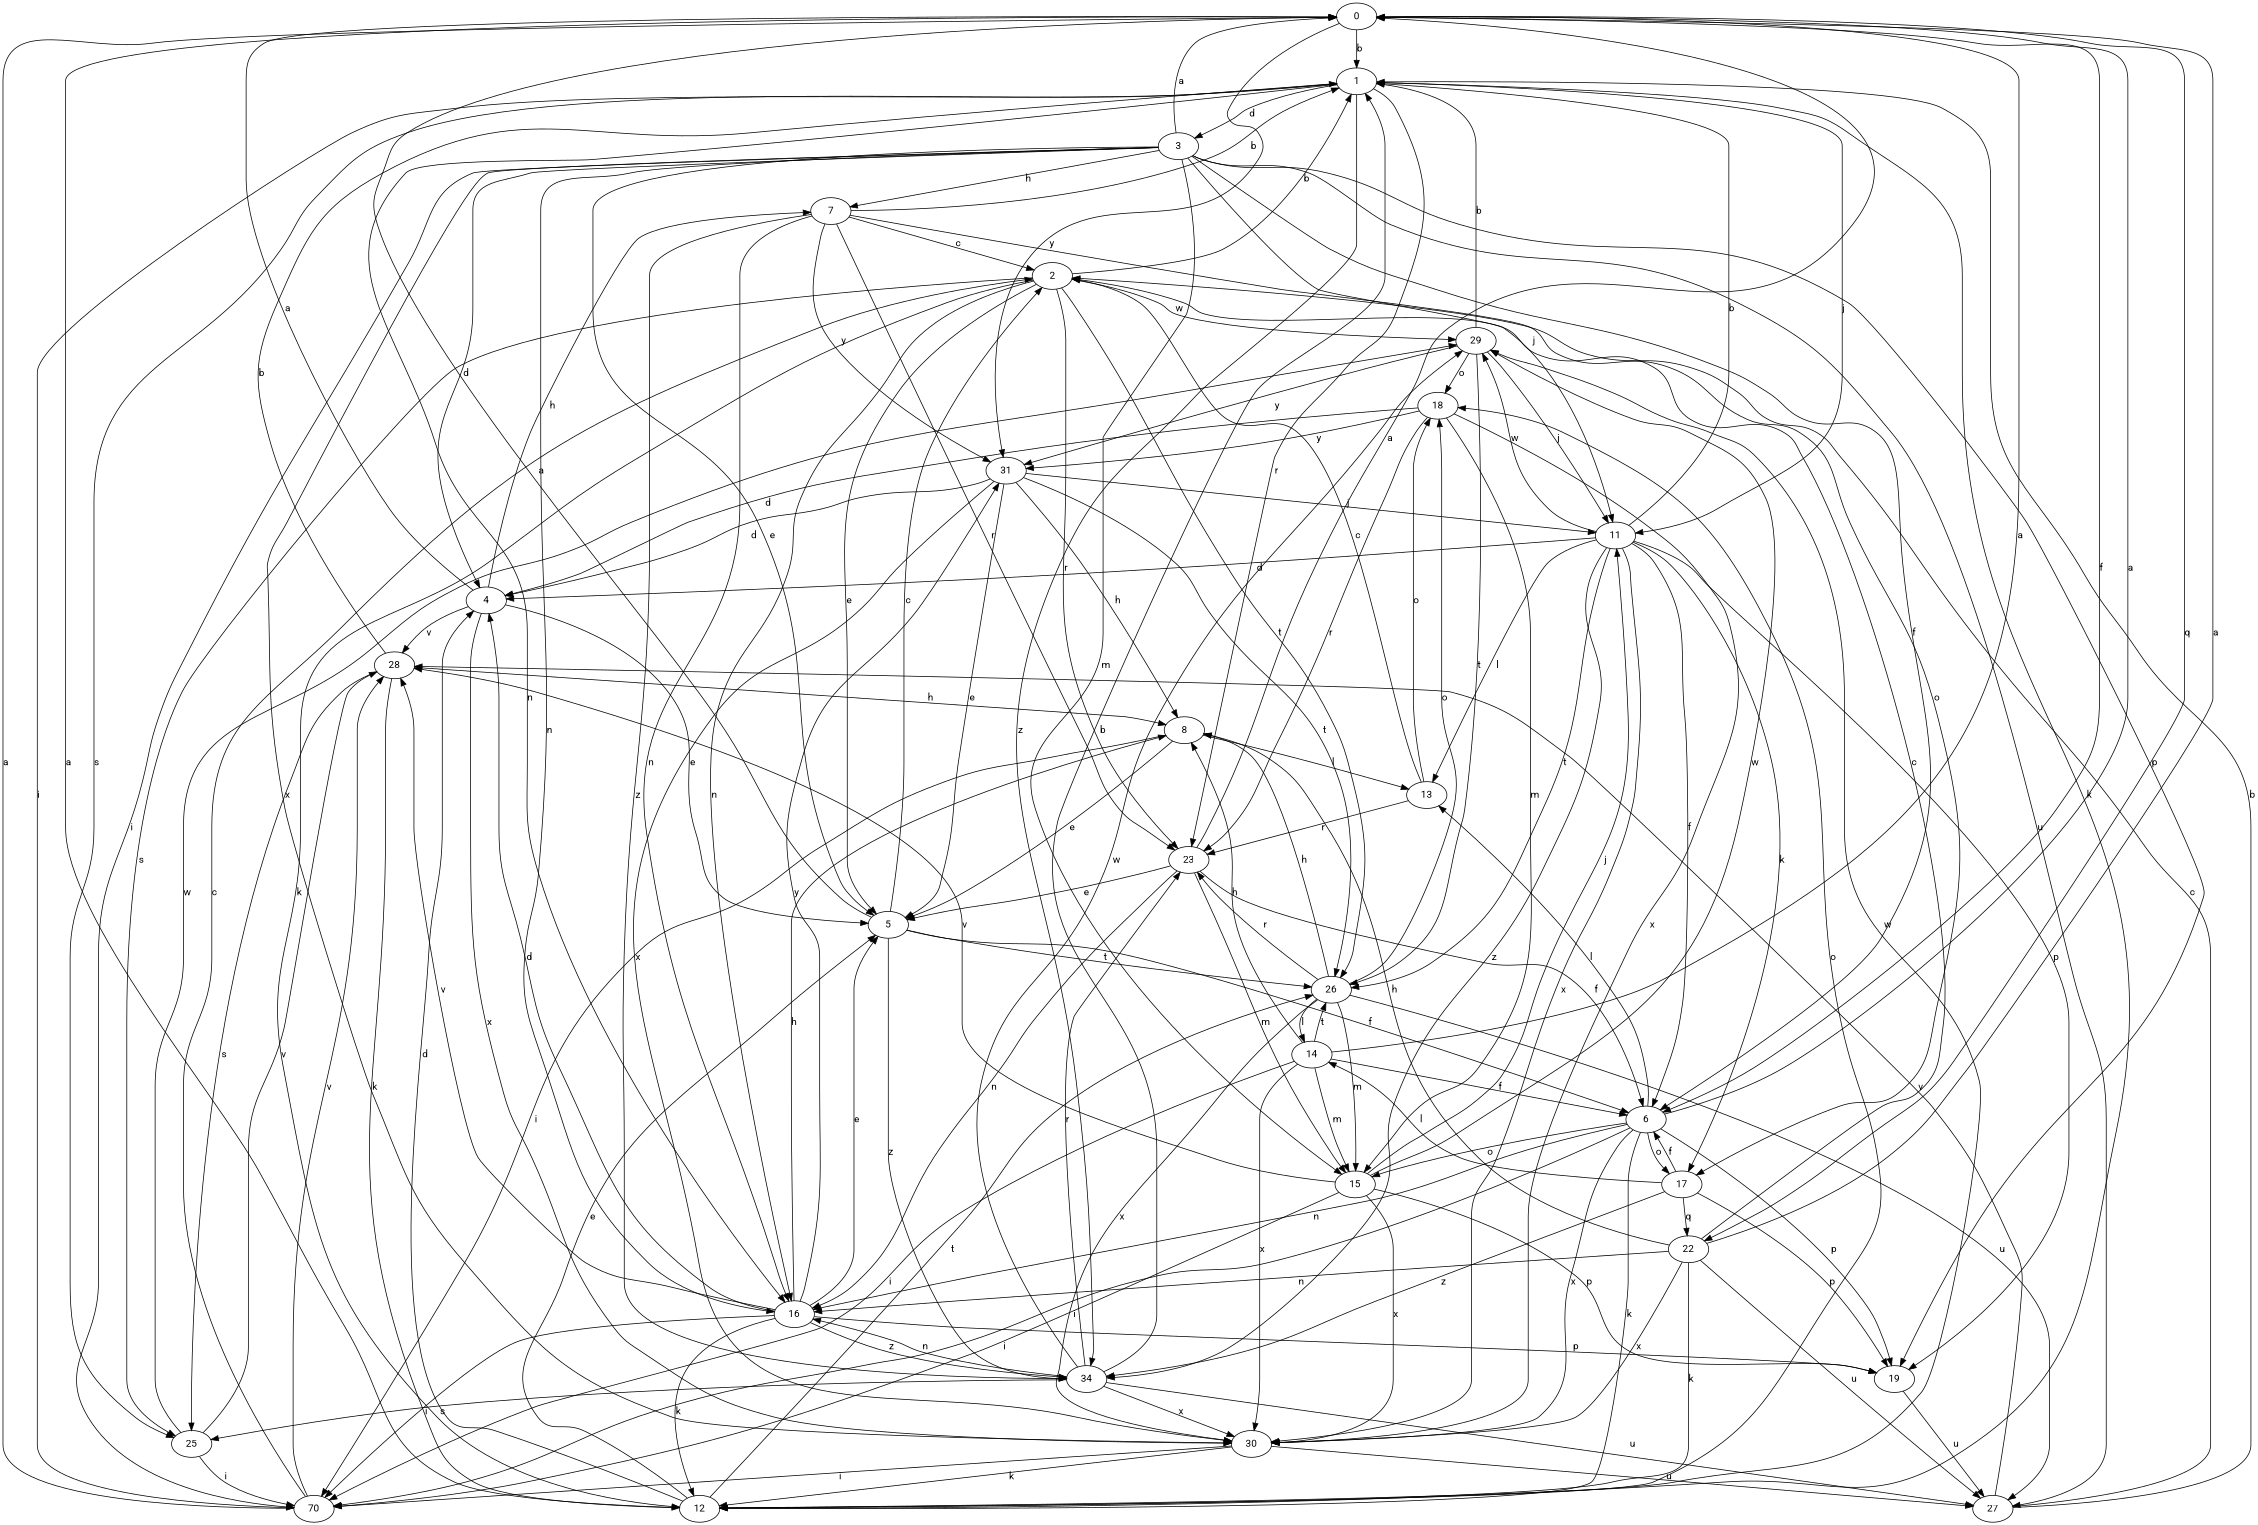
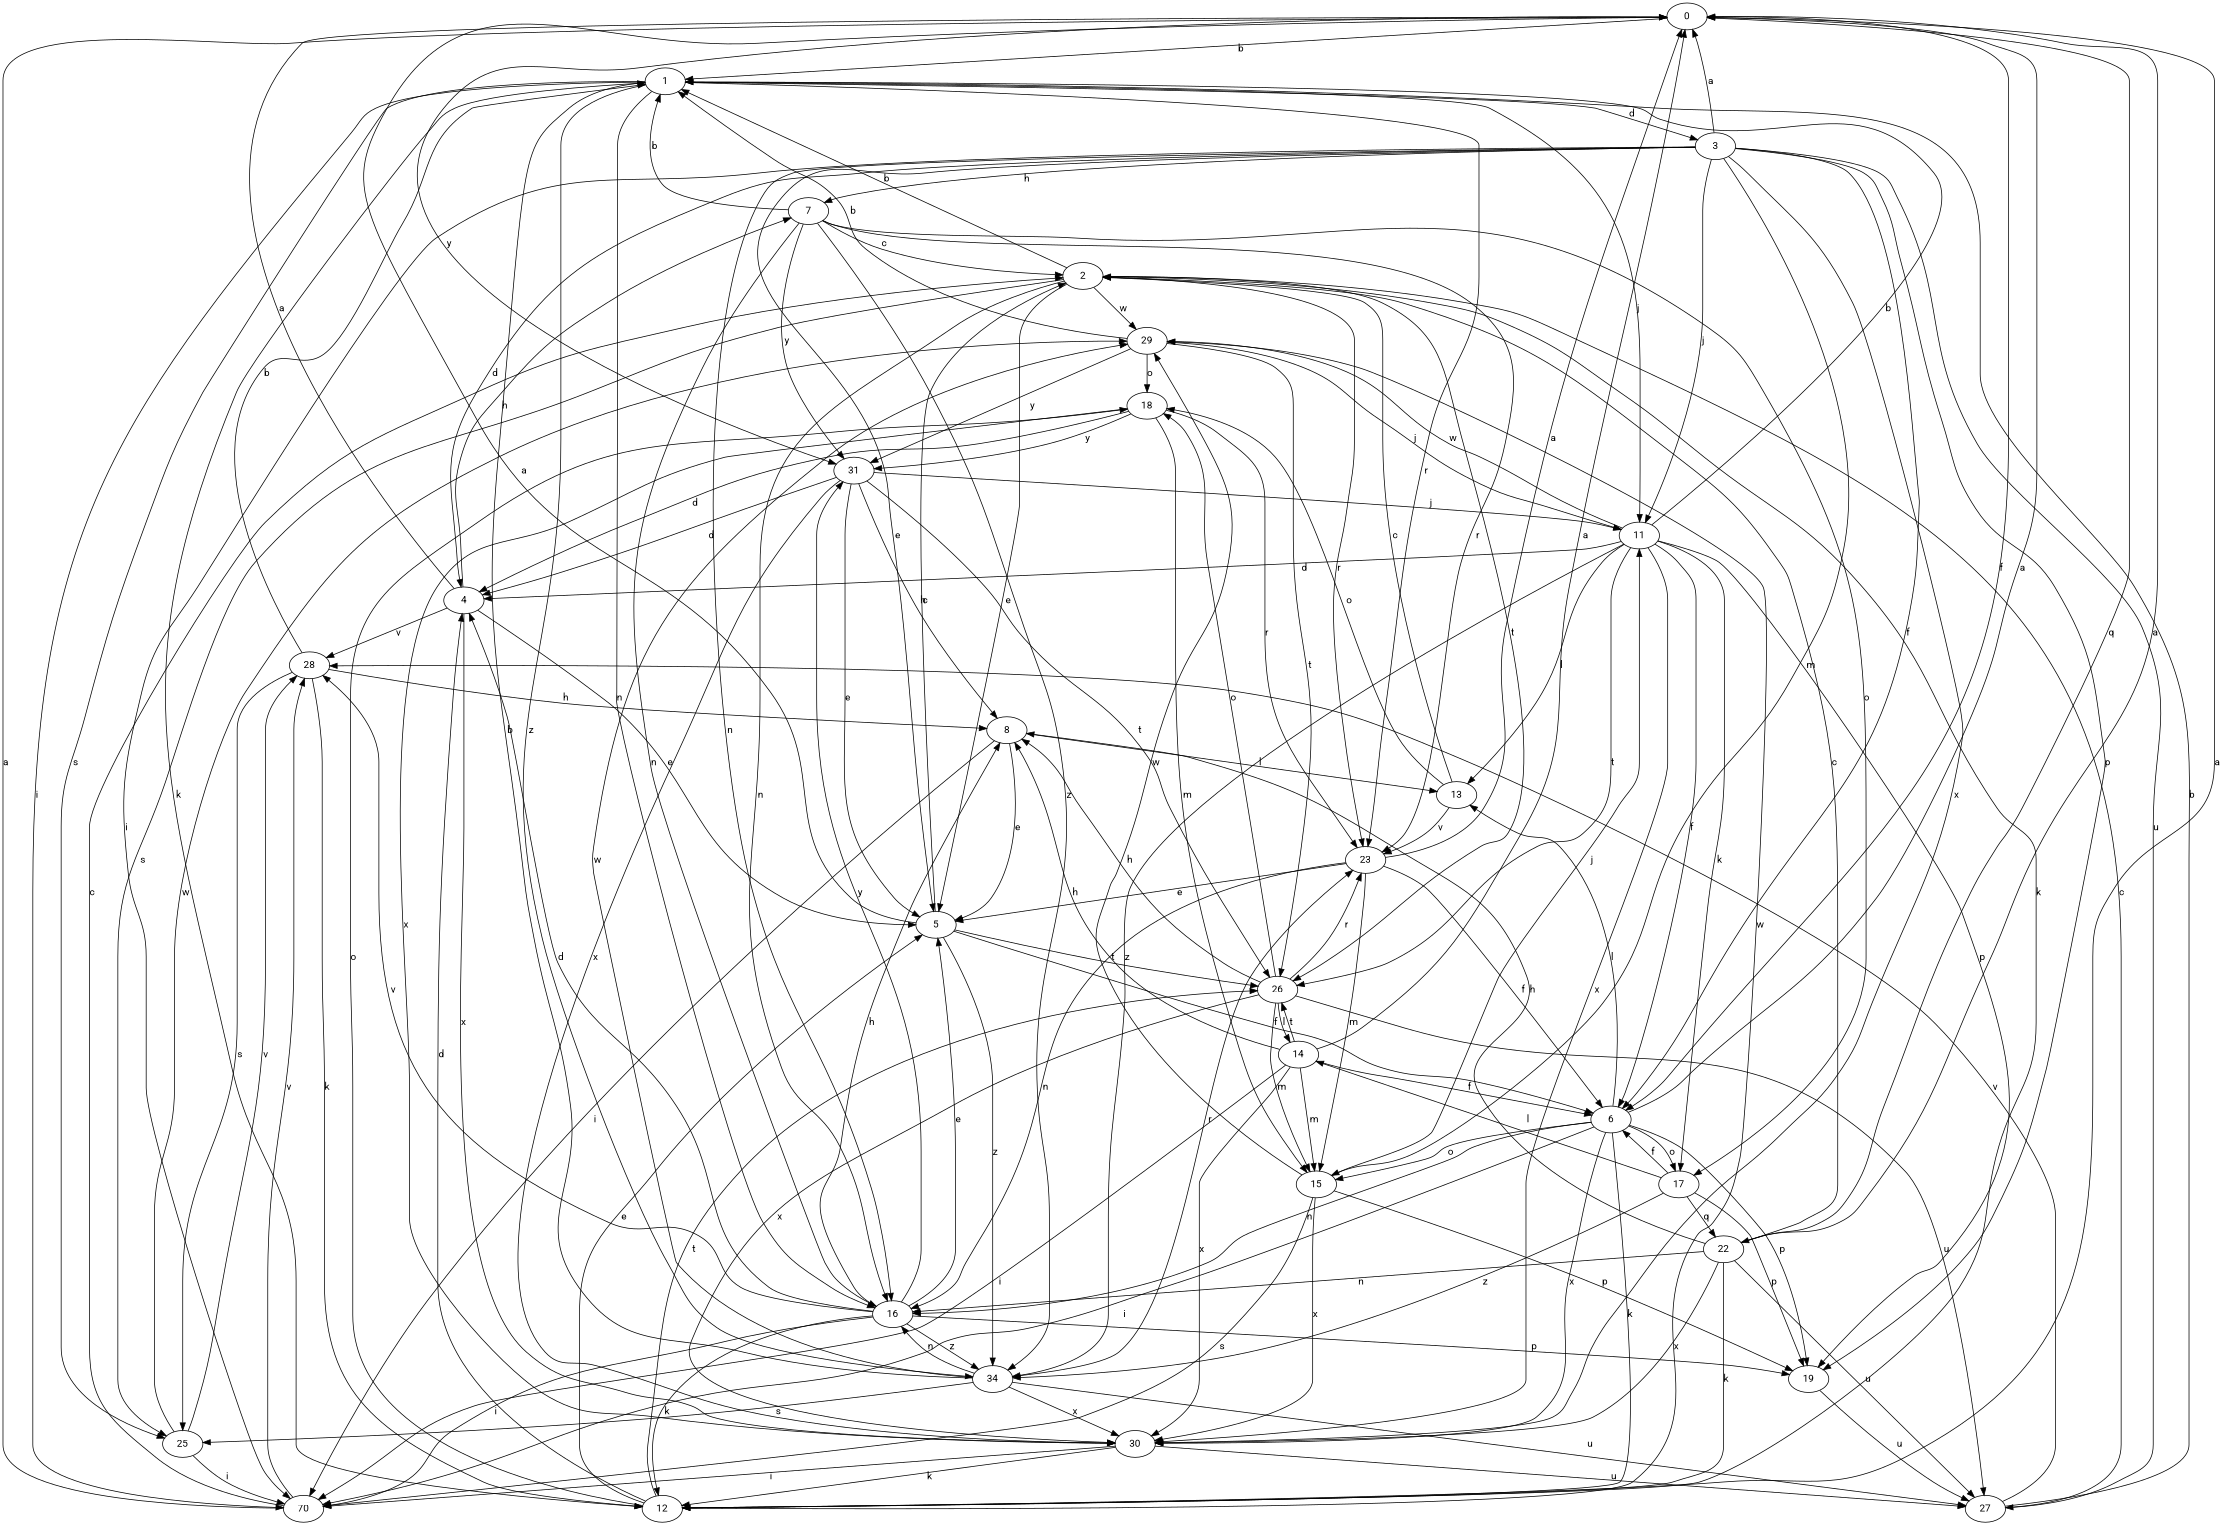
edge "13" -> "23": label "r" -> "v"
edge "15" -> "28": removed, label "v"
edge "15" -> "70": label "i" -> "s"
